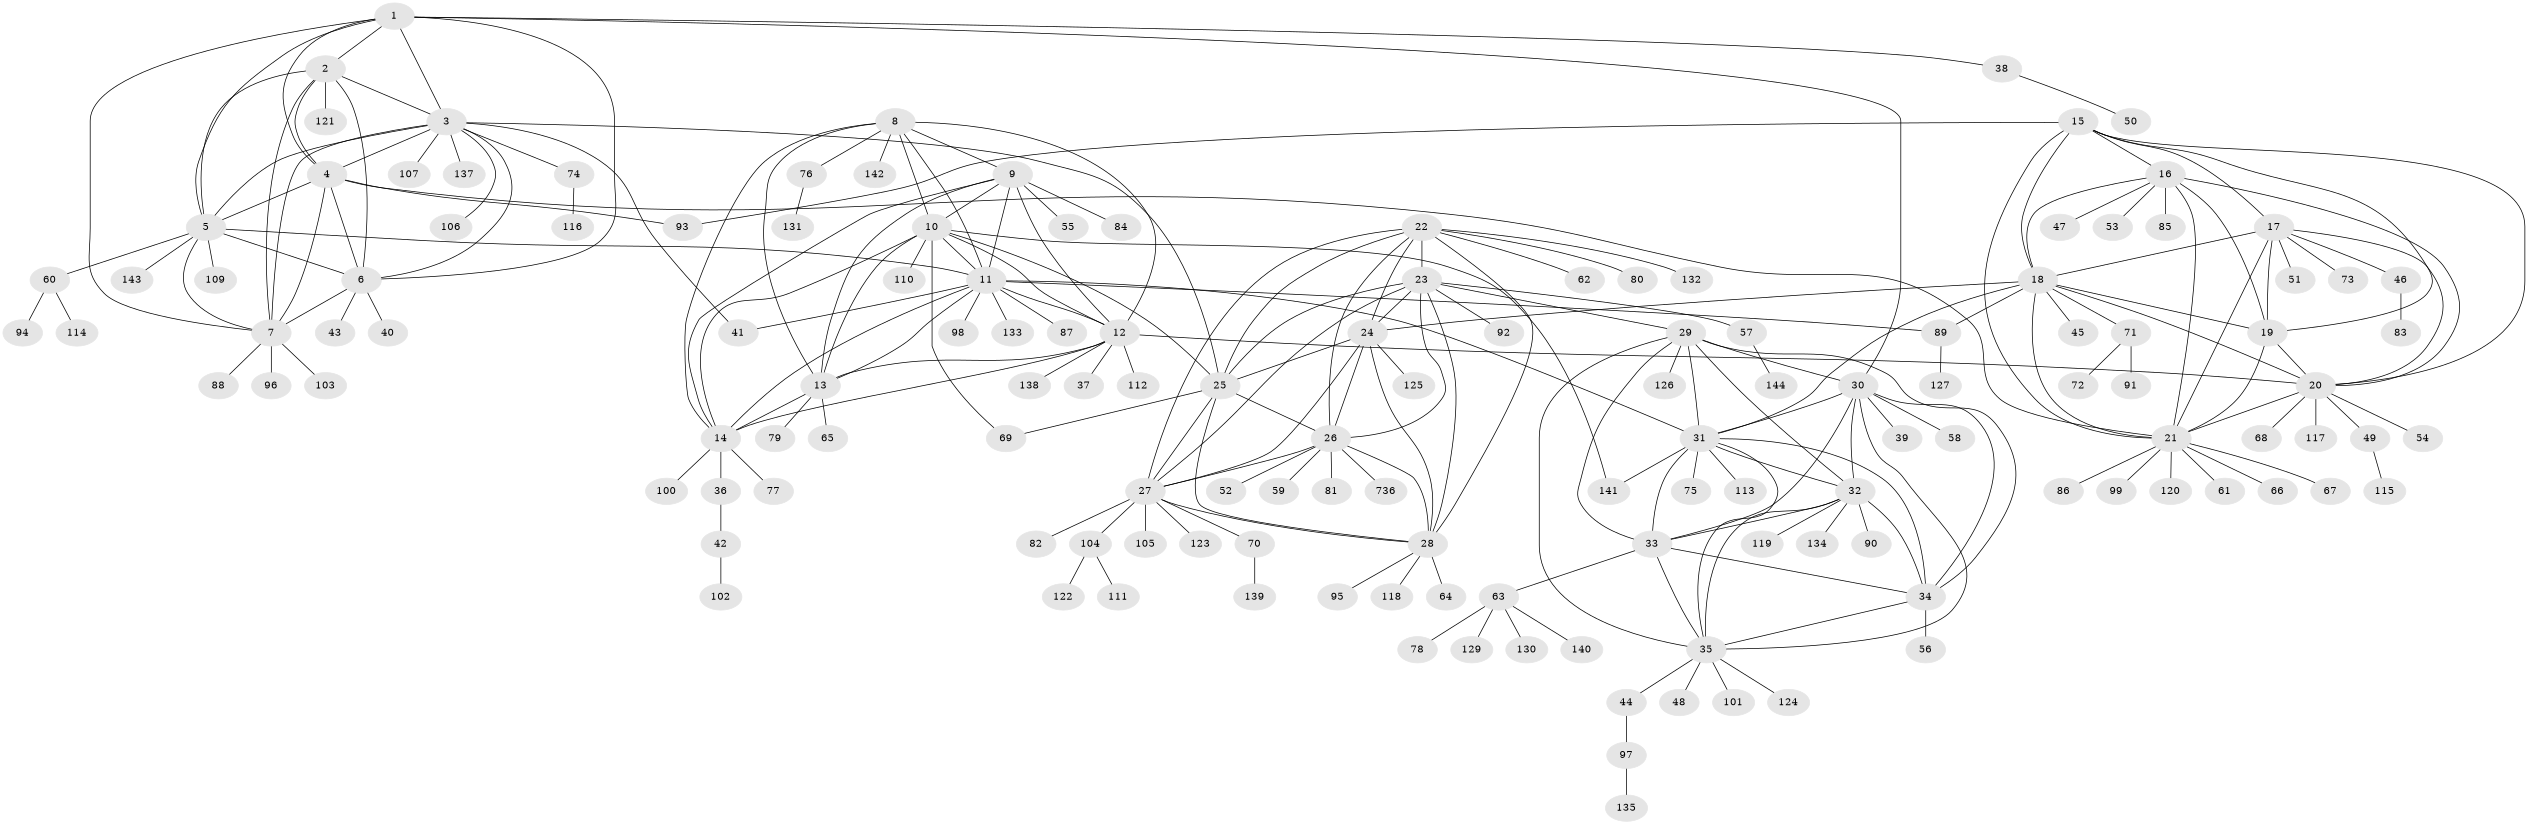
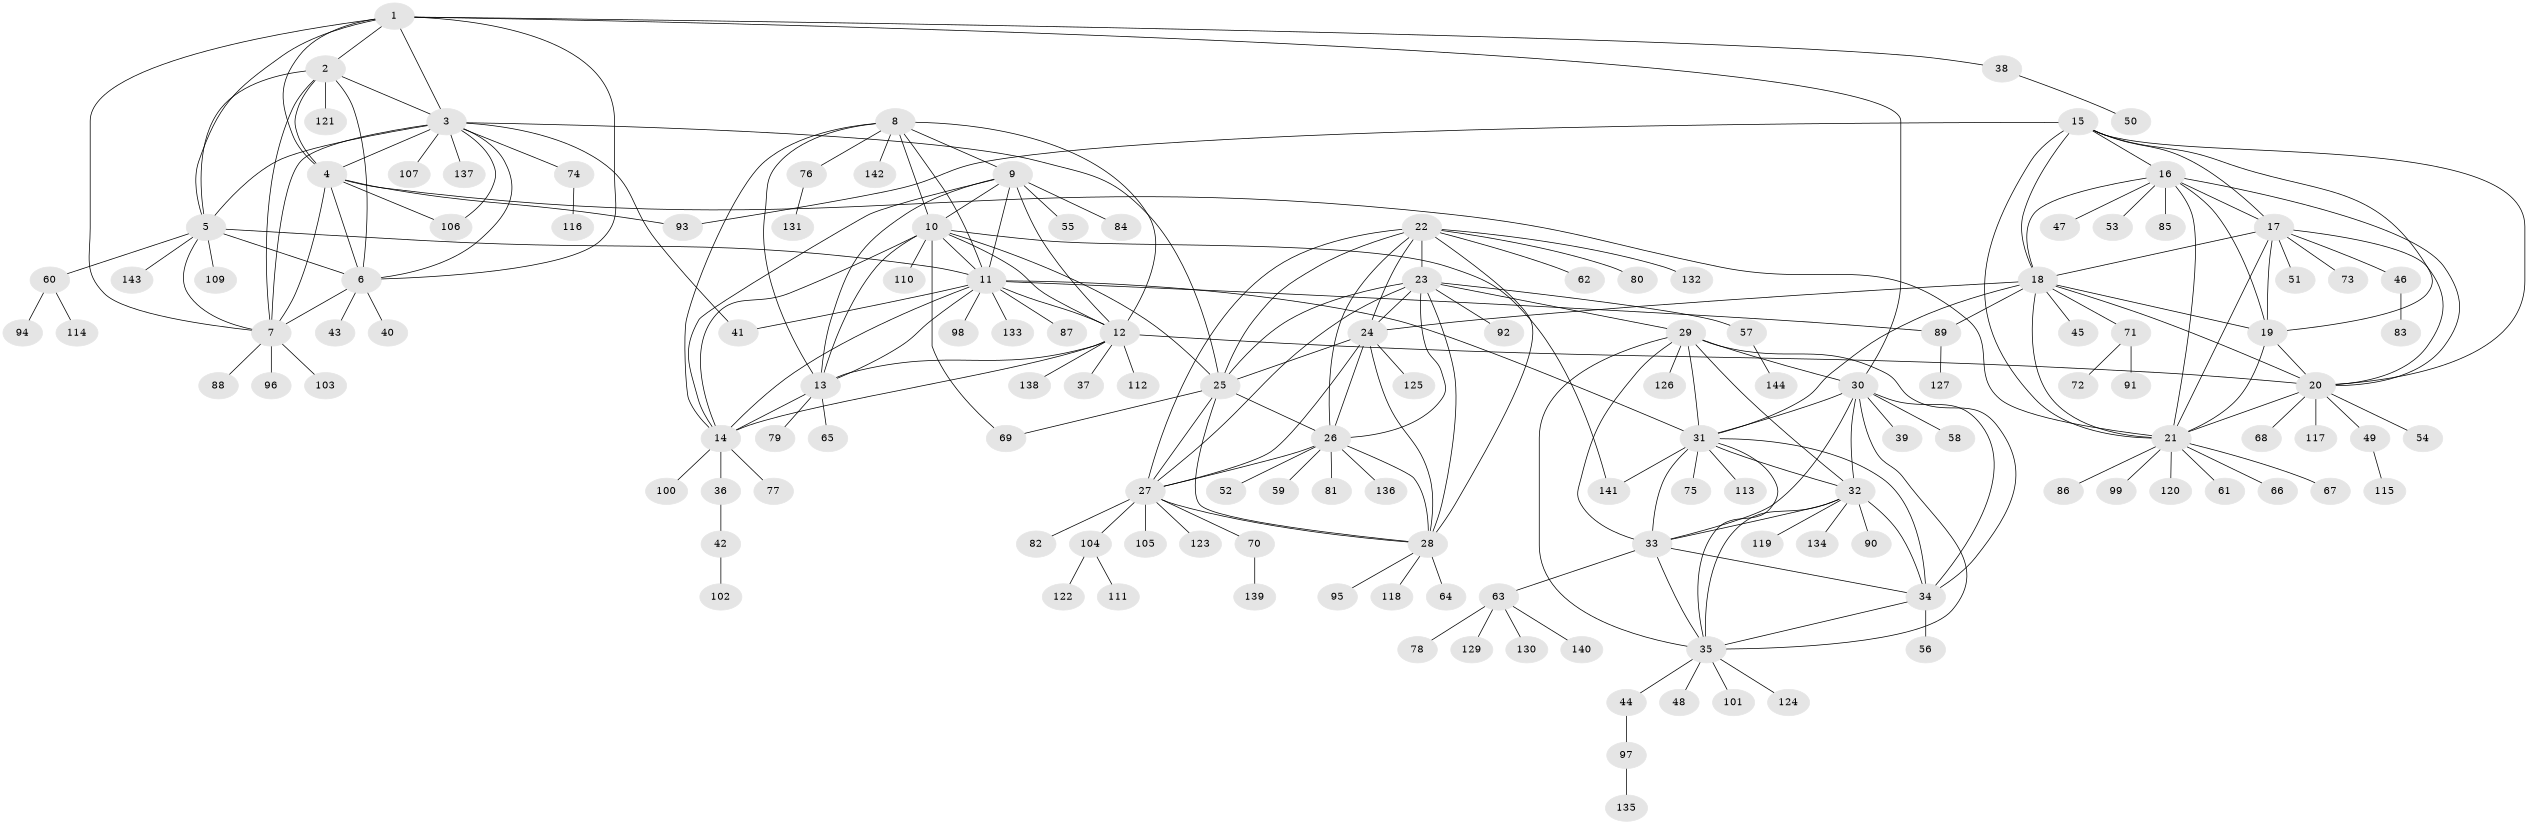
edge "16" -- "17": added
edge "4" -- "5": now "4" -- "106"
node "736": label "736" -> "136"
